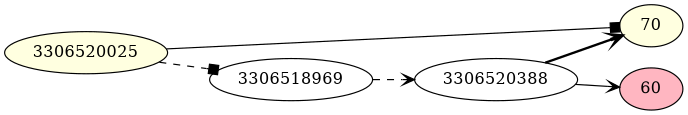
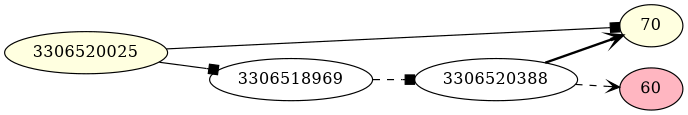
edge "3306520025" -> "3306518969": style dashed -> solid
edge "3306518969" -> "3306520388": arrowhead vee -> box
edge "3306520388" -> "60": style solid -> dashed
